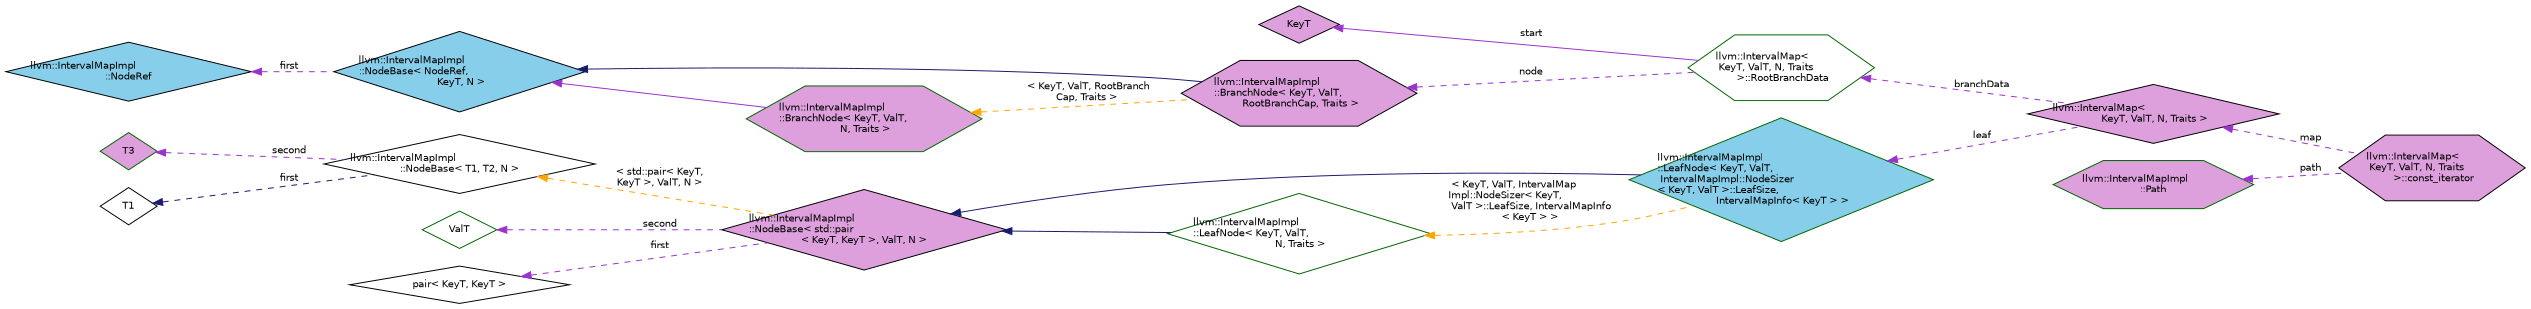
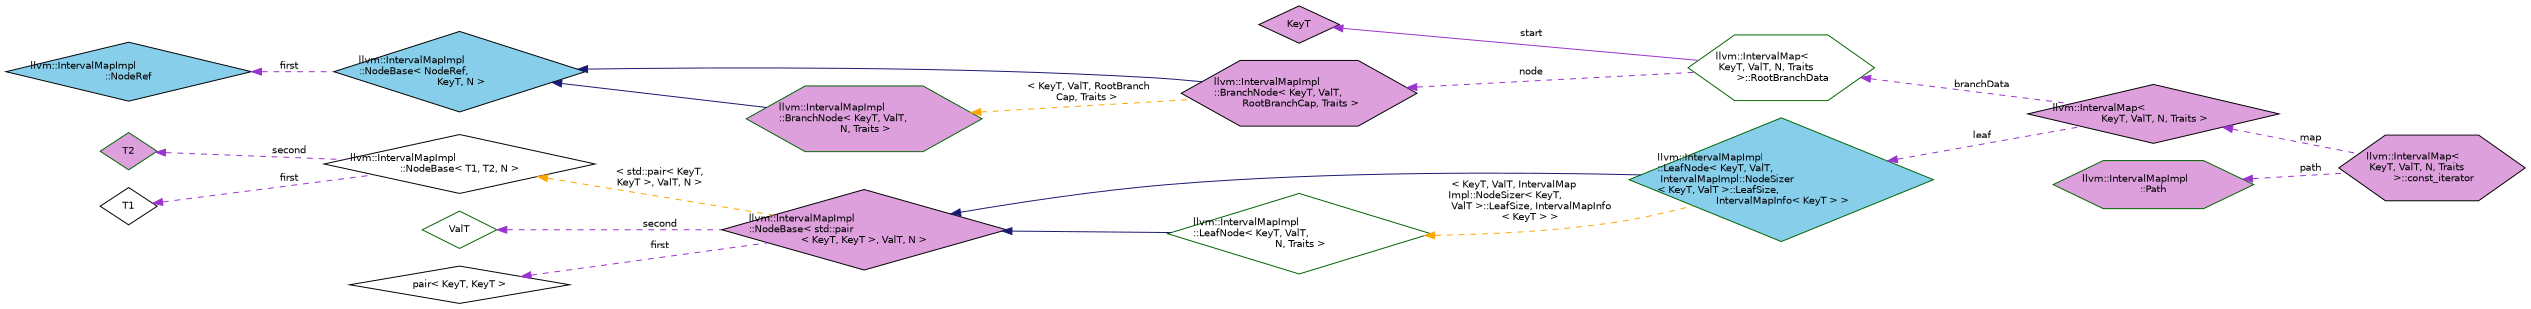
edge "llvm::IntervalMapImpl ::BranchNode< KeyT, ValT, N, Traits >" -> "llvm::IntervalMapImpl ::NodeBase< NodeRef, KeyT, N >": color darkorchid3 -> midnightblue
node "T3": label "T3" -> "T2"
edge "llvm::IntervalMapImpl ::NodeBase< T1, T2, N >" -> "T1": color midnightblue -> darkorchid3
